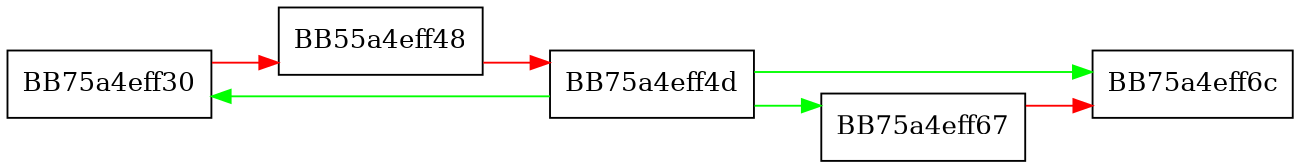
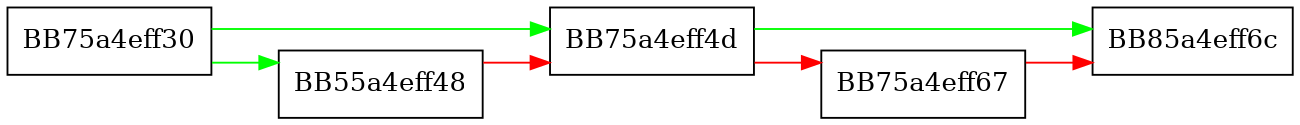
edge "BB75a4eff30" -> "BB55a4eff48": color red -> green
node "BB75a4eff6c": label "BB75a4eff6c" -> "BB85a4eff6c"
edge "BB75a4eff4d" -> "BB75a4eff30": reversed
edge "BB75a4eff4d" -> "BB75a4eff67": color green -> red
